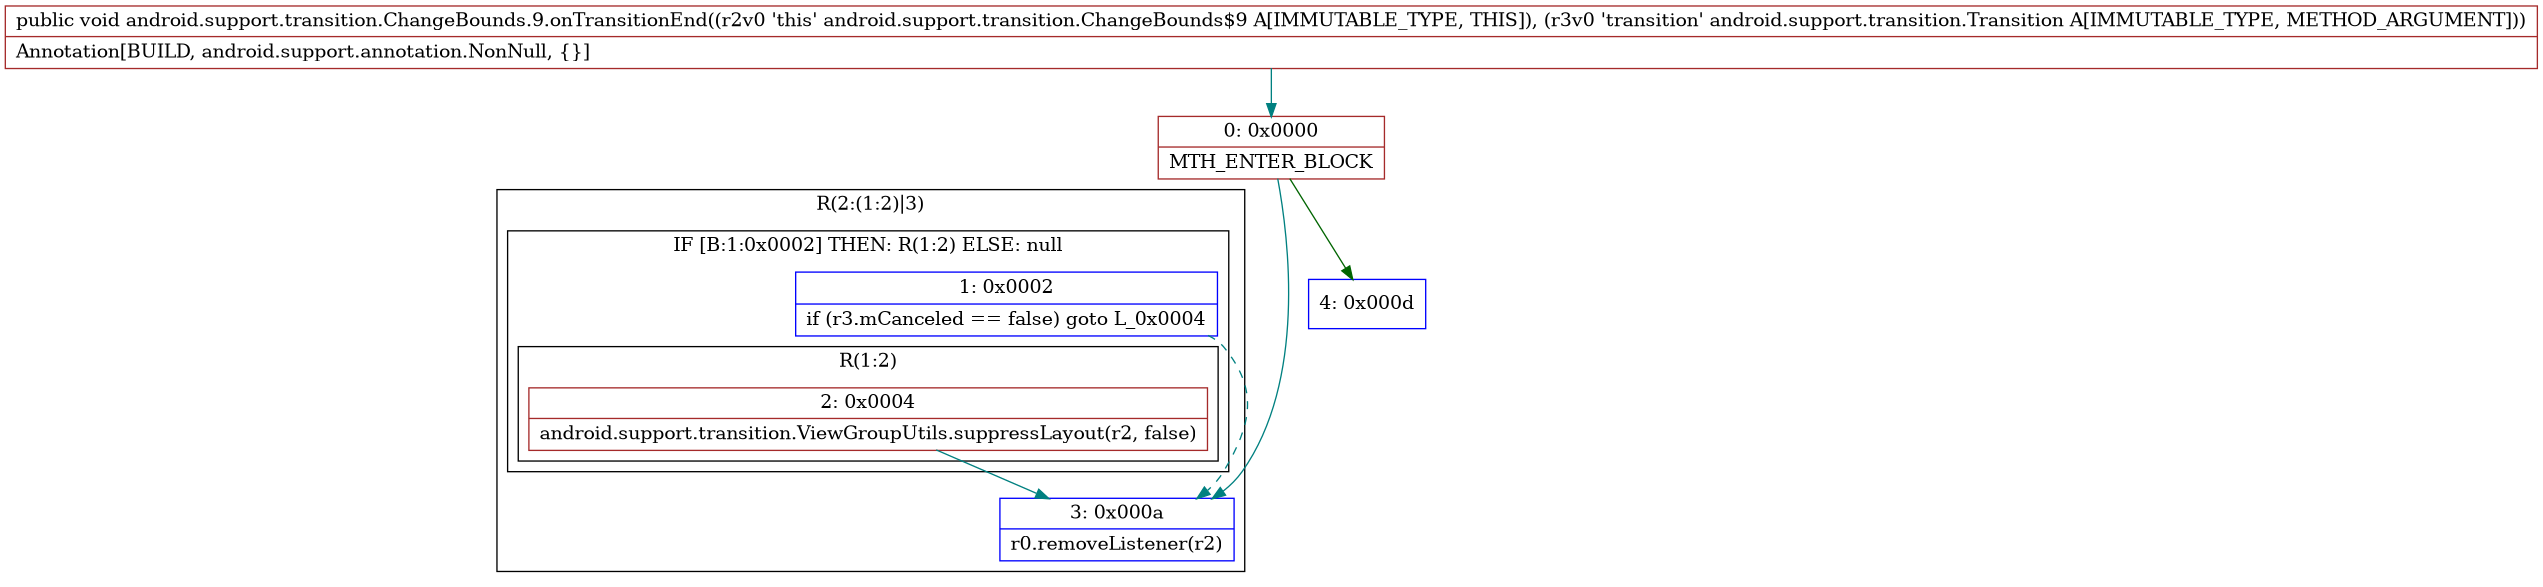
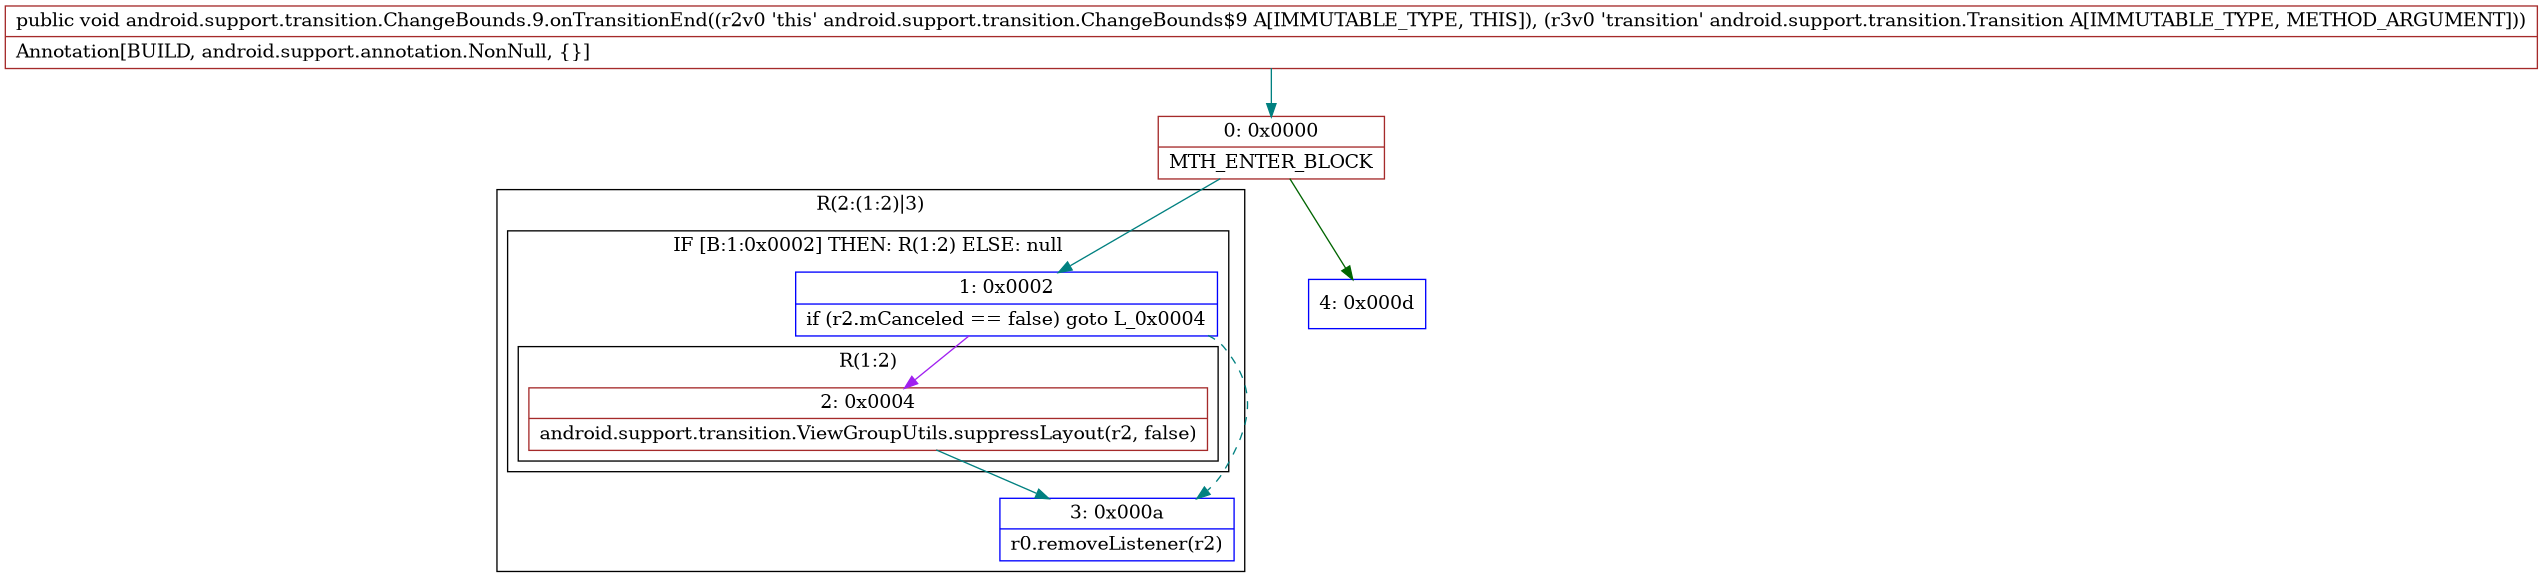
node "1: 0x0002": text "if (r3.mCanceled == false) goto L_0x0004" -> "if (r2.mCanceled == false) goto L_0x0004"
edge "0: 0x0000" -> "3: 0x000a": now "0: 0x0000" -> "1: 0x0002"
edge "1: 0x0002" -> "2: 0x0004": added
